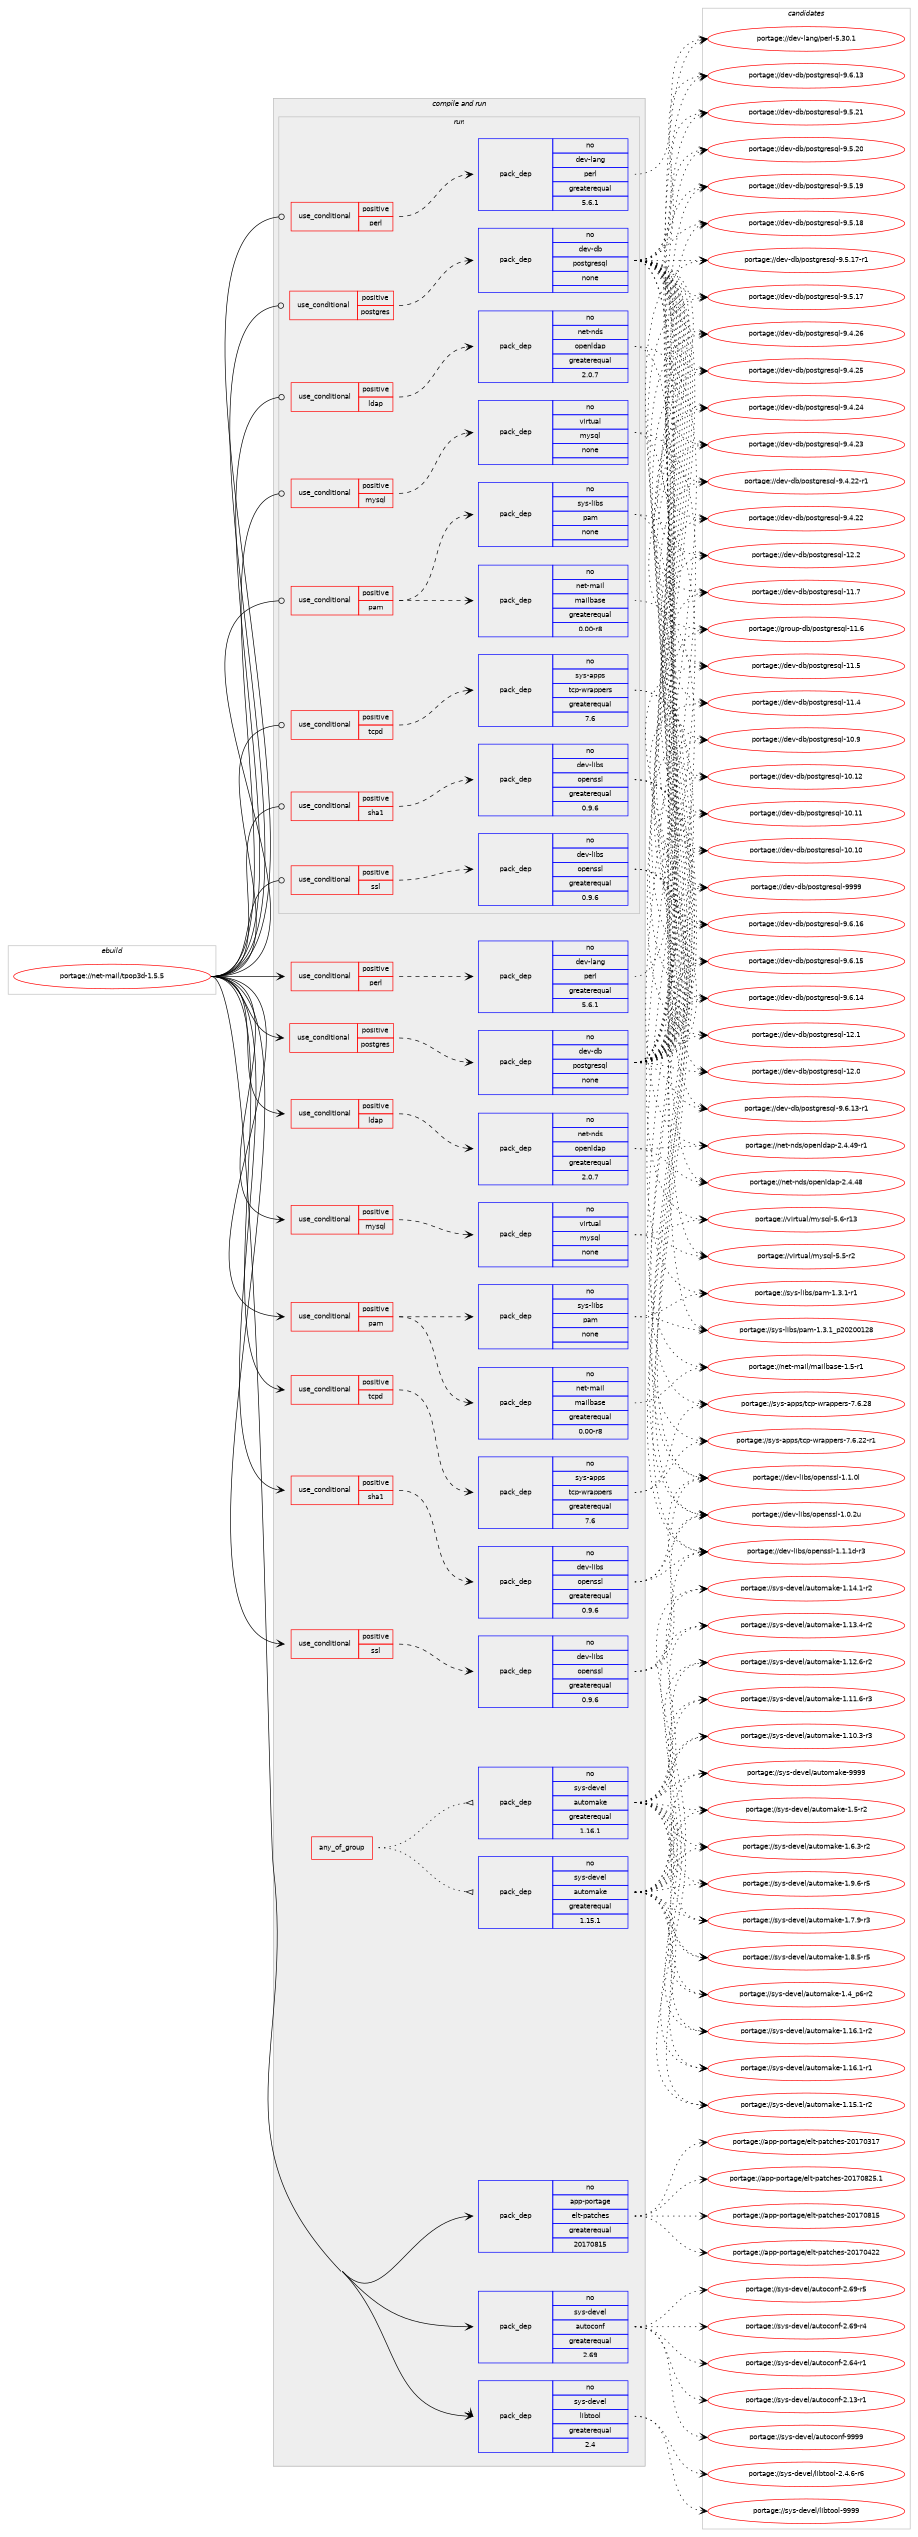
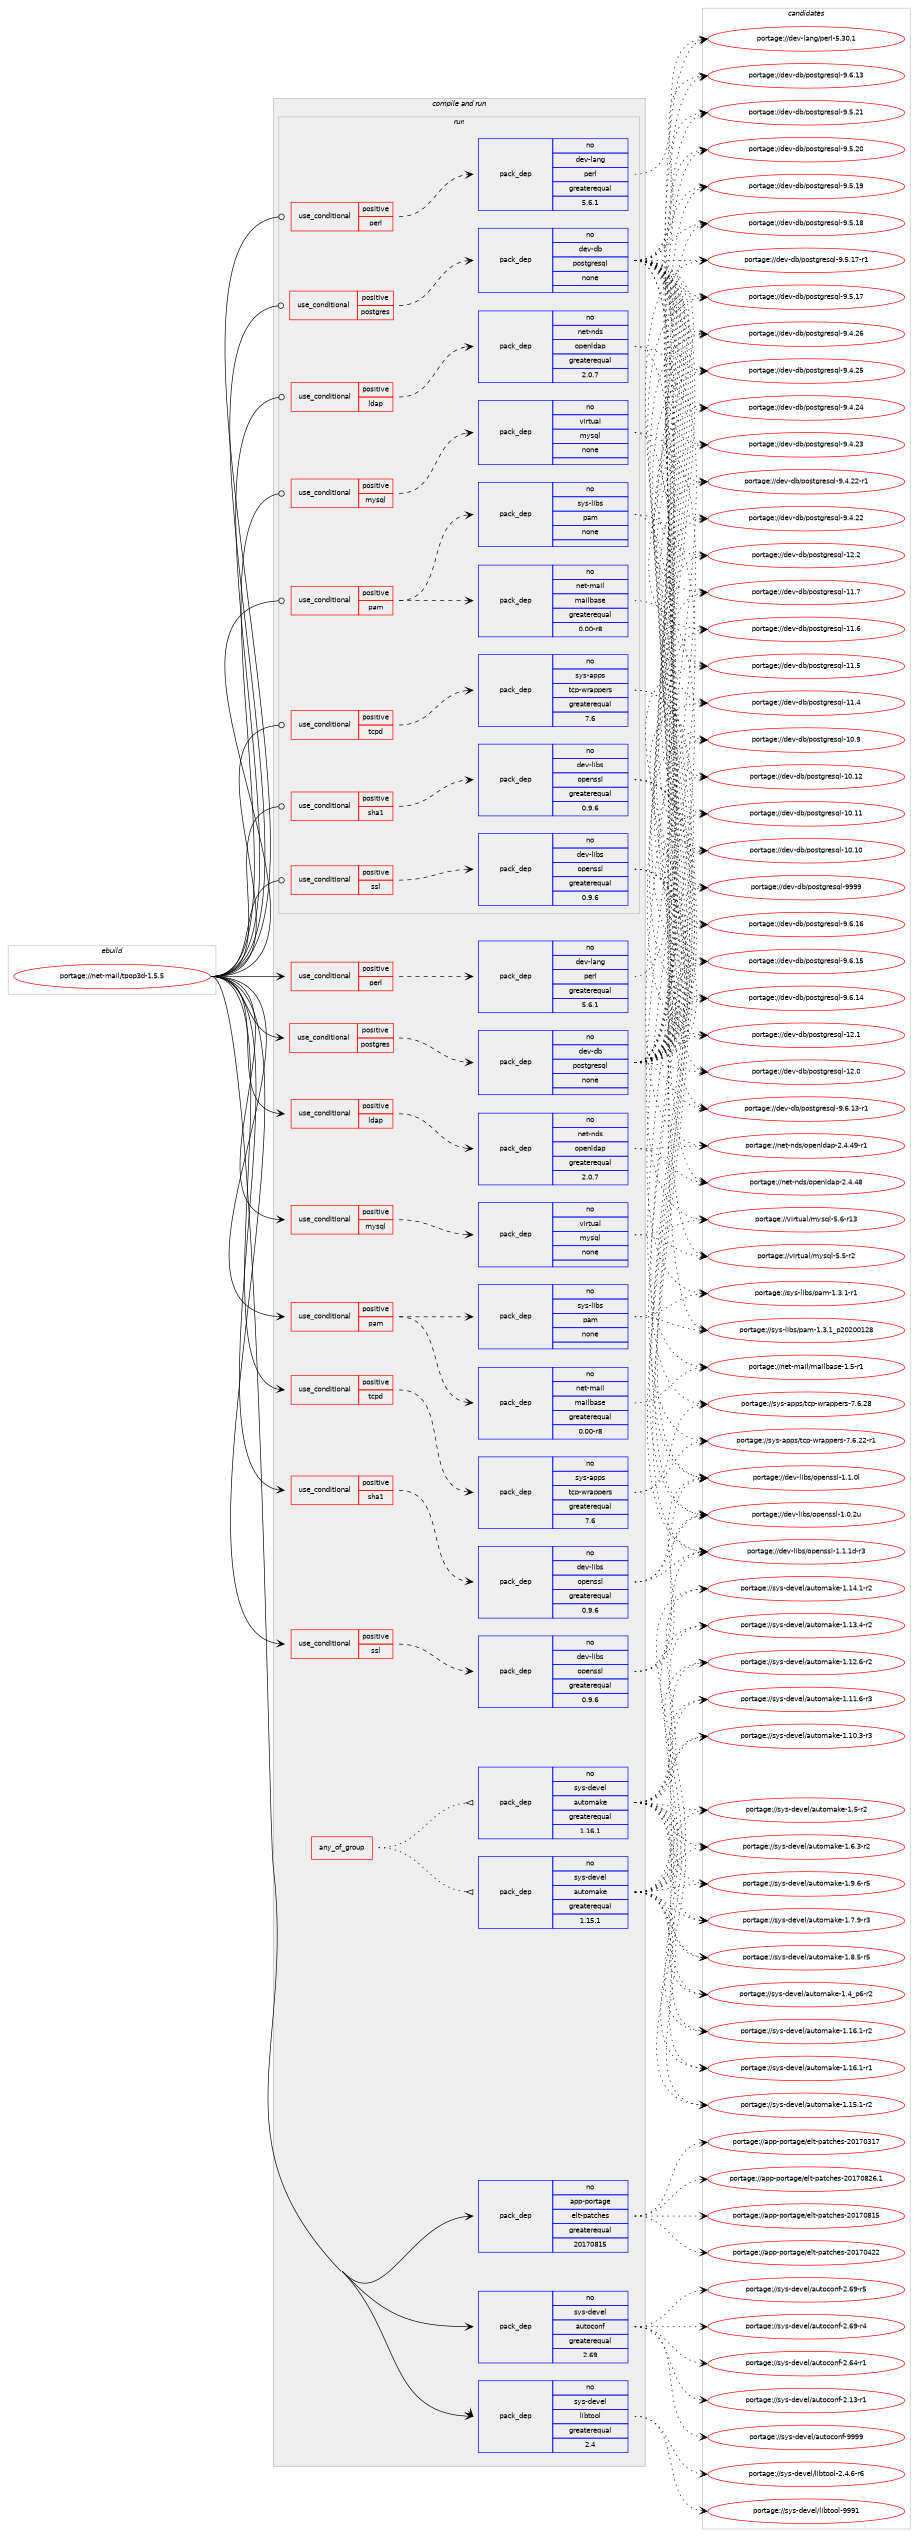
node "portage://group-db/postgresql-11.6": label "portage://group-db/postgresql-11.6" -> "portage://dev-db/postgresql-11.6"
node "portage://sys-devel/automake-9999": removed
node "portage://app-portage/elt-patches-20170825.1": label "portage://app-portage/elt-patches-20170825.1" -> "portage://app-portage/elt-patches-20170826.1"
node "portage://sys-devel/libtool-9999": label "portage://sys-devel/libtool-9999" -> "portage://sys-devel/libtool-9991"
